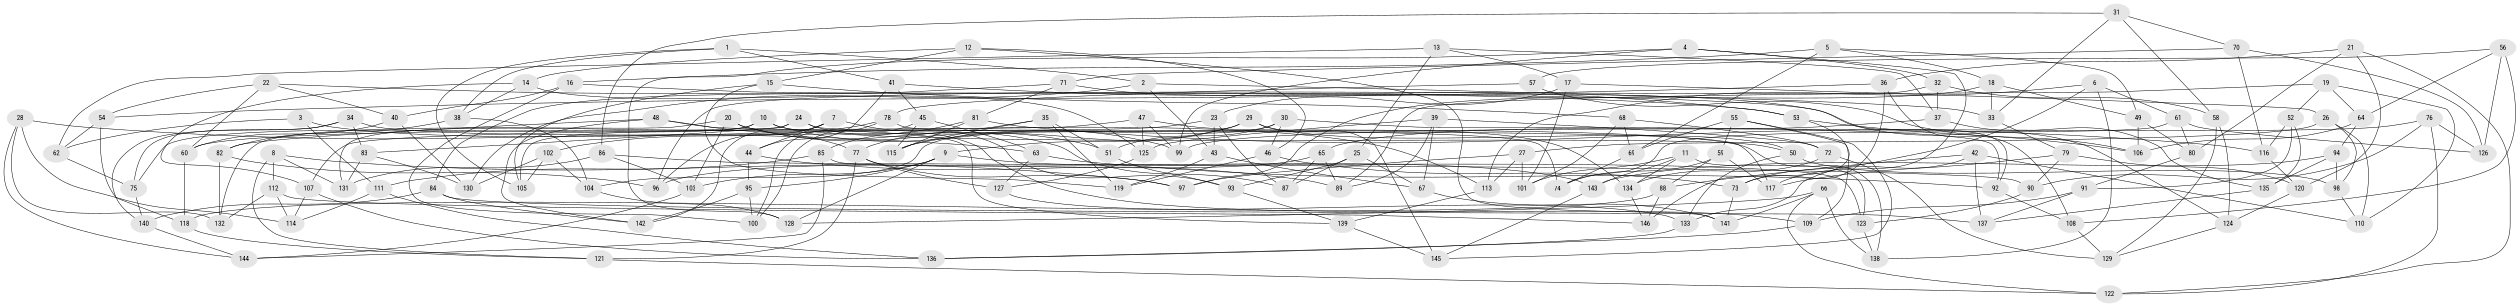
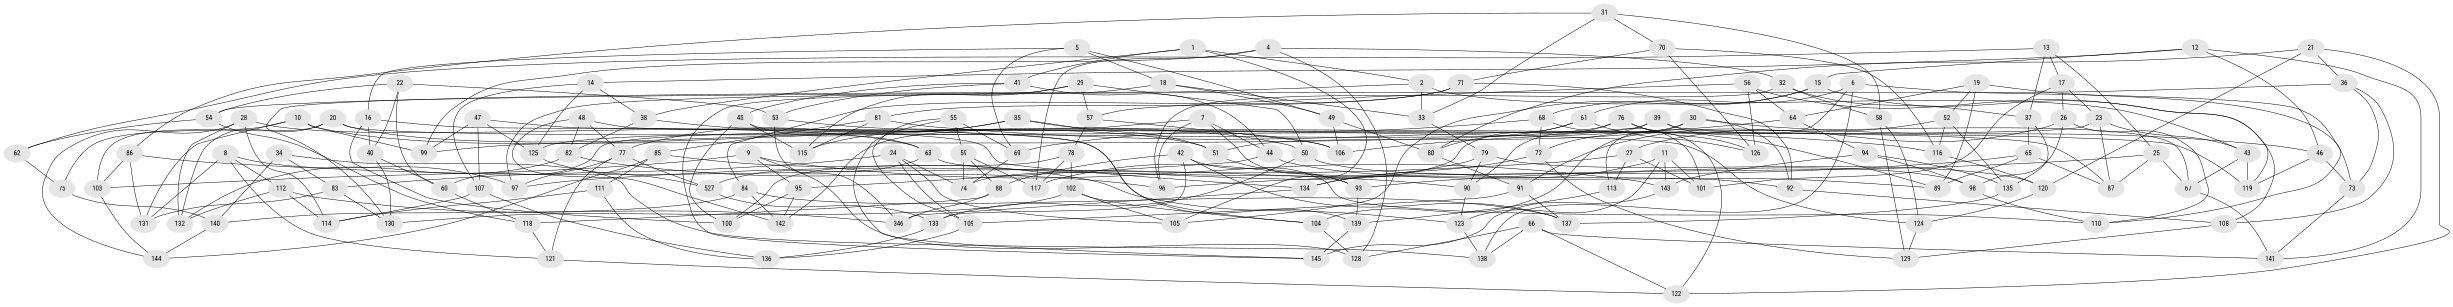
node "3": removed
edge "34" -- "75": removed
edge "29" -- "9": now "29" -- "57"
node "127": label "127" -> "527"
node "146": label "146" -> "346"
